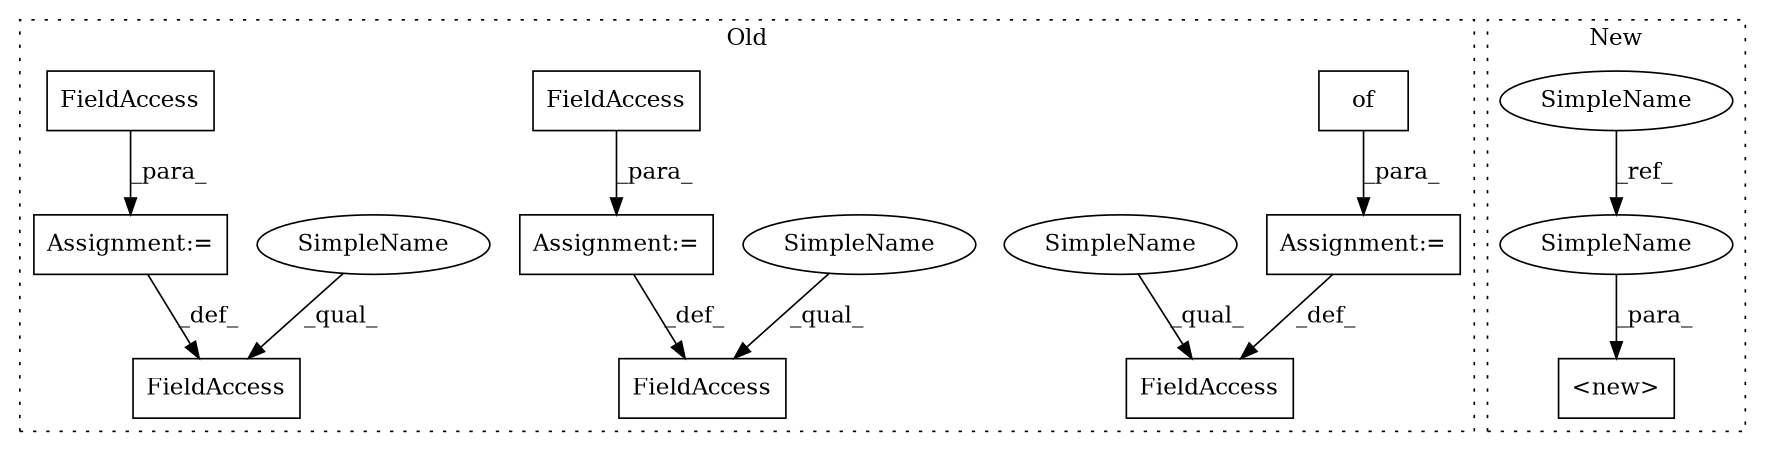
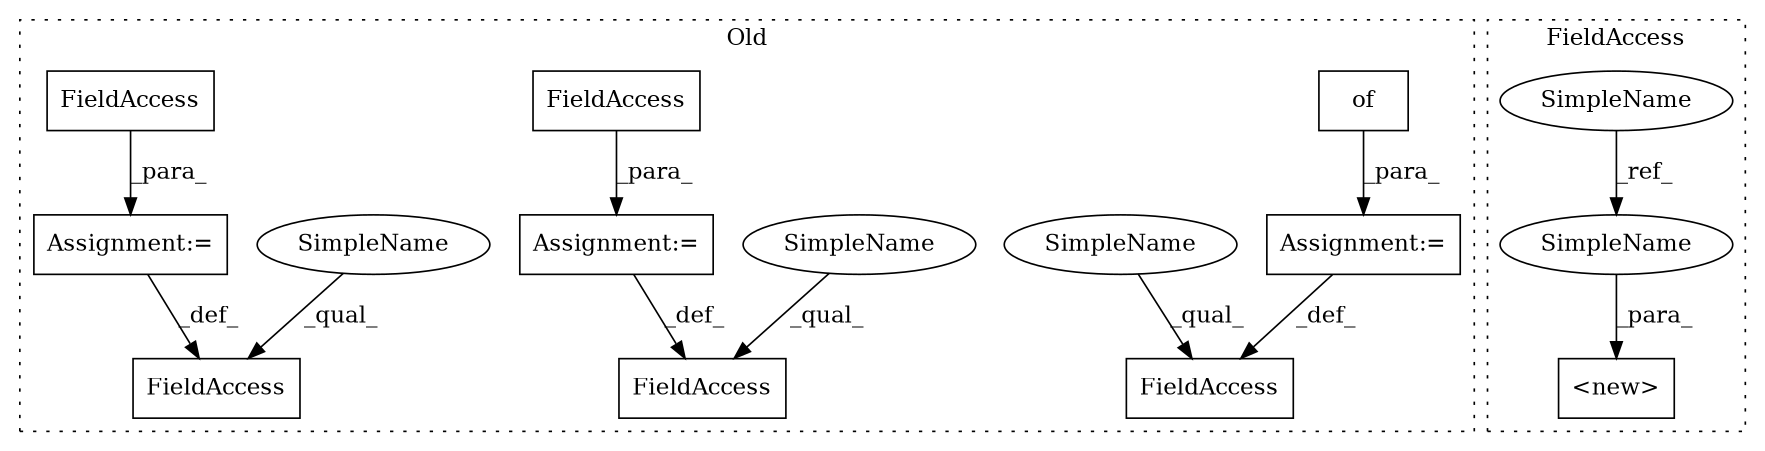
cluster "New": label "New" -> "FieldAccess"
